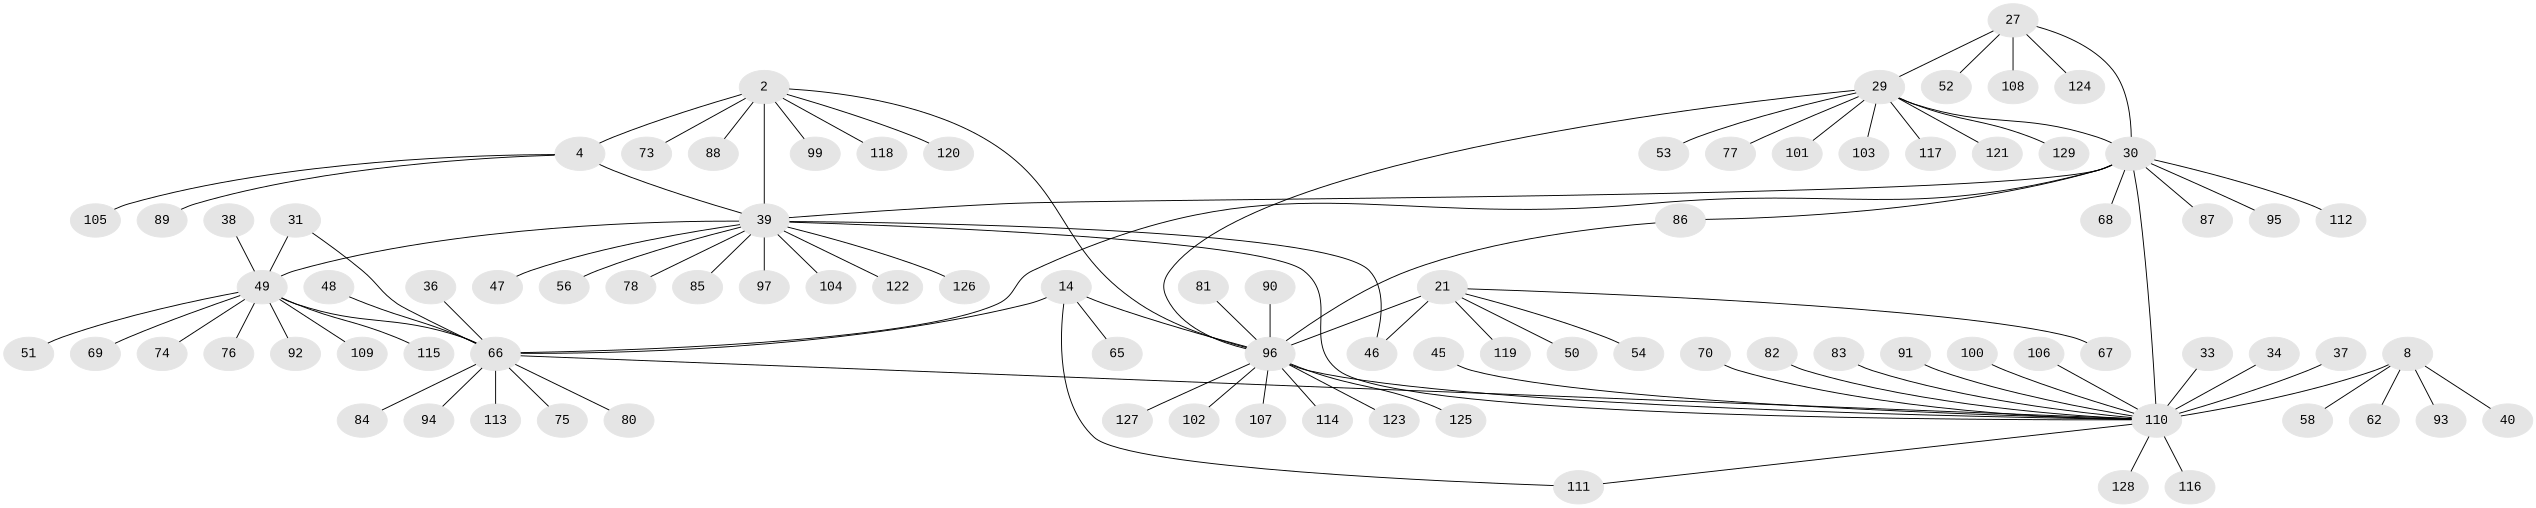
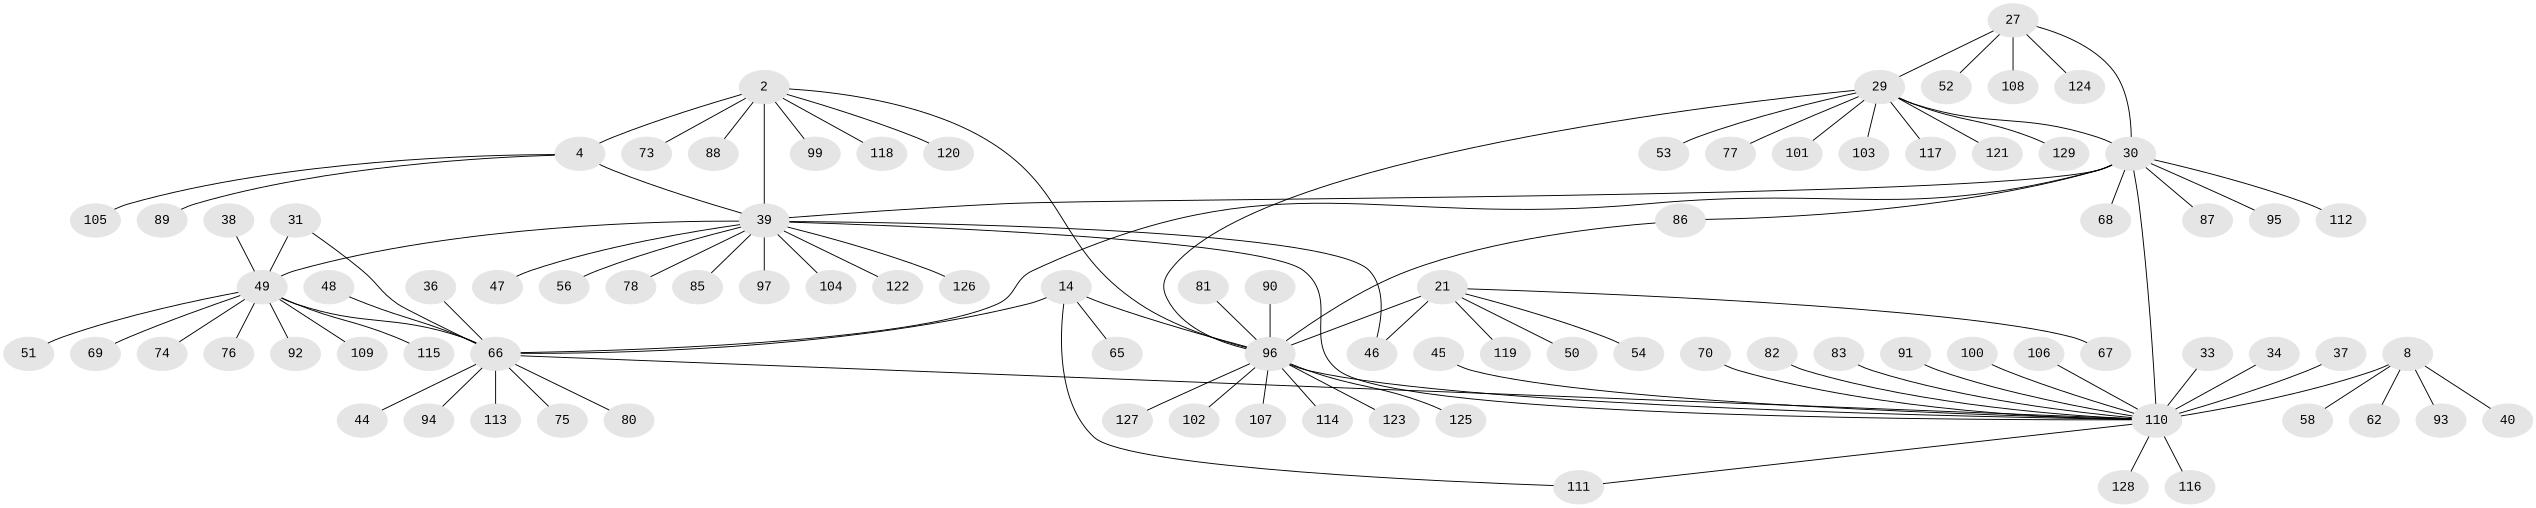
node "84": label "84" -> "44"
